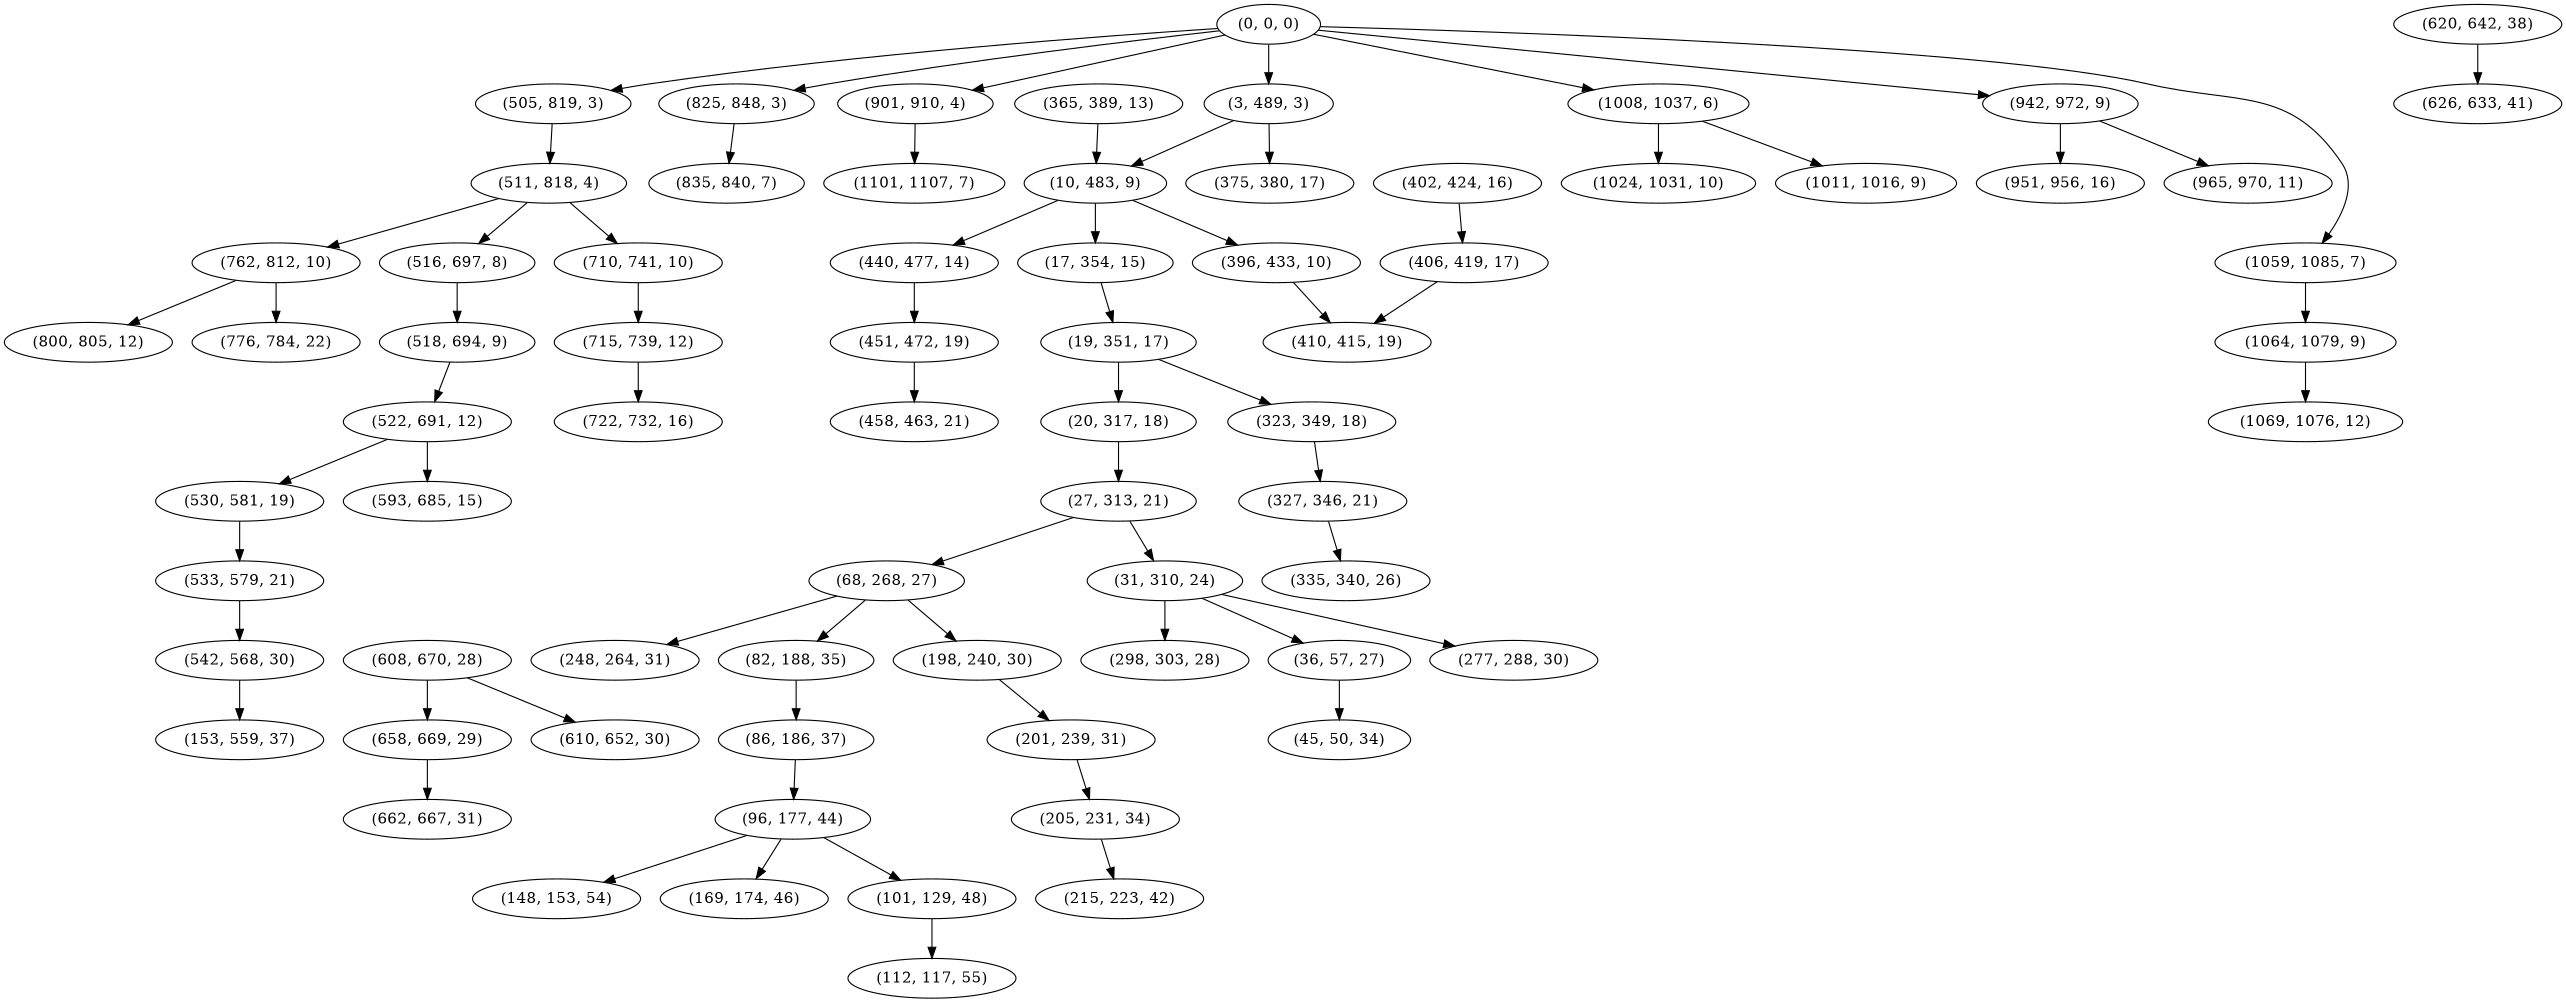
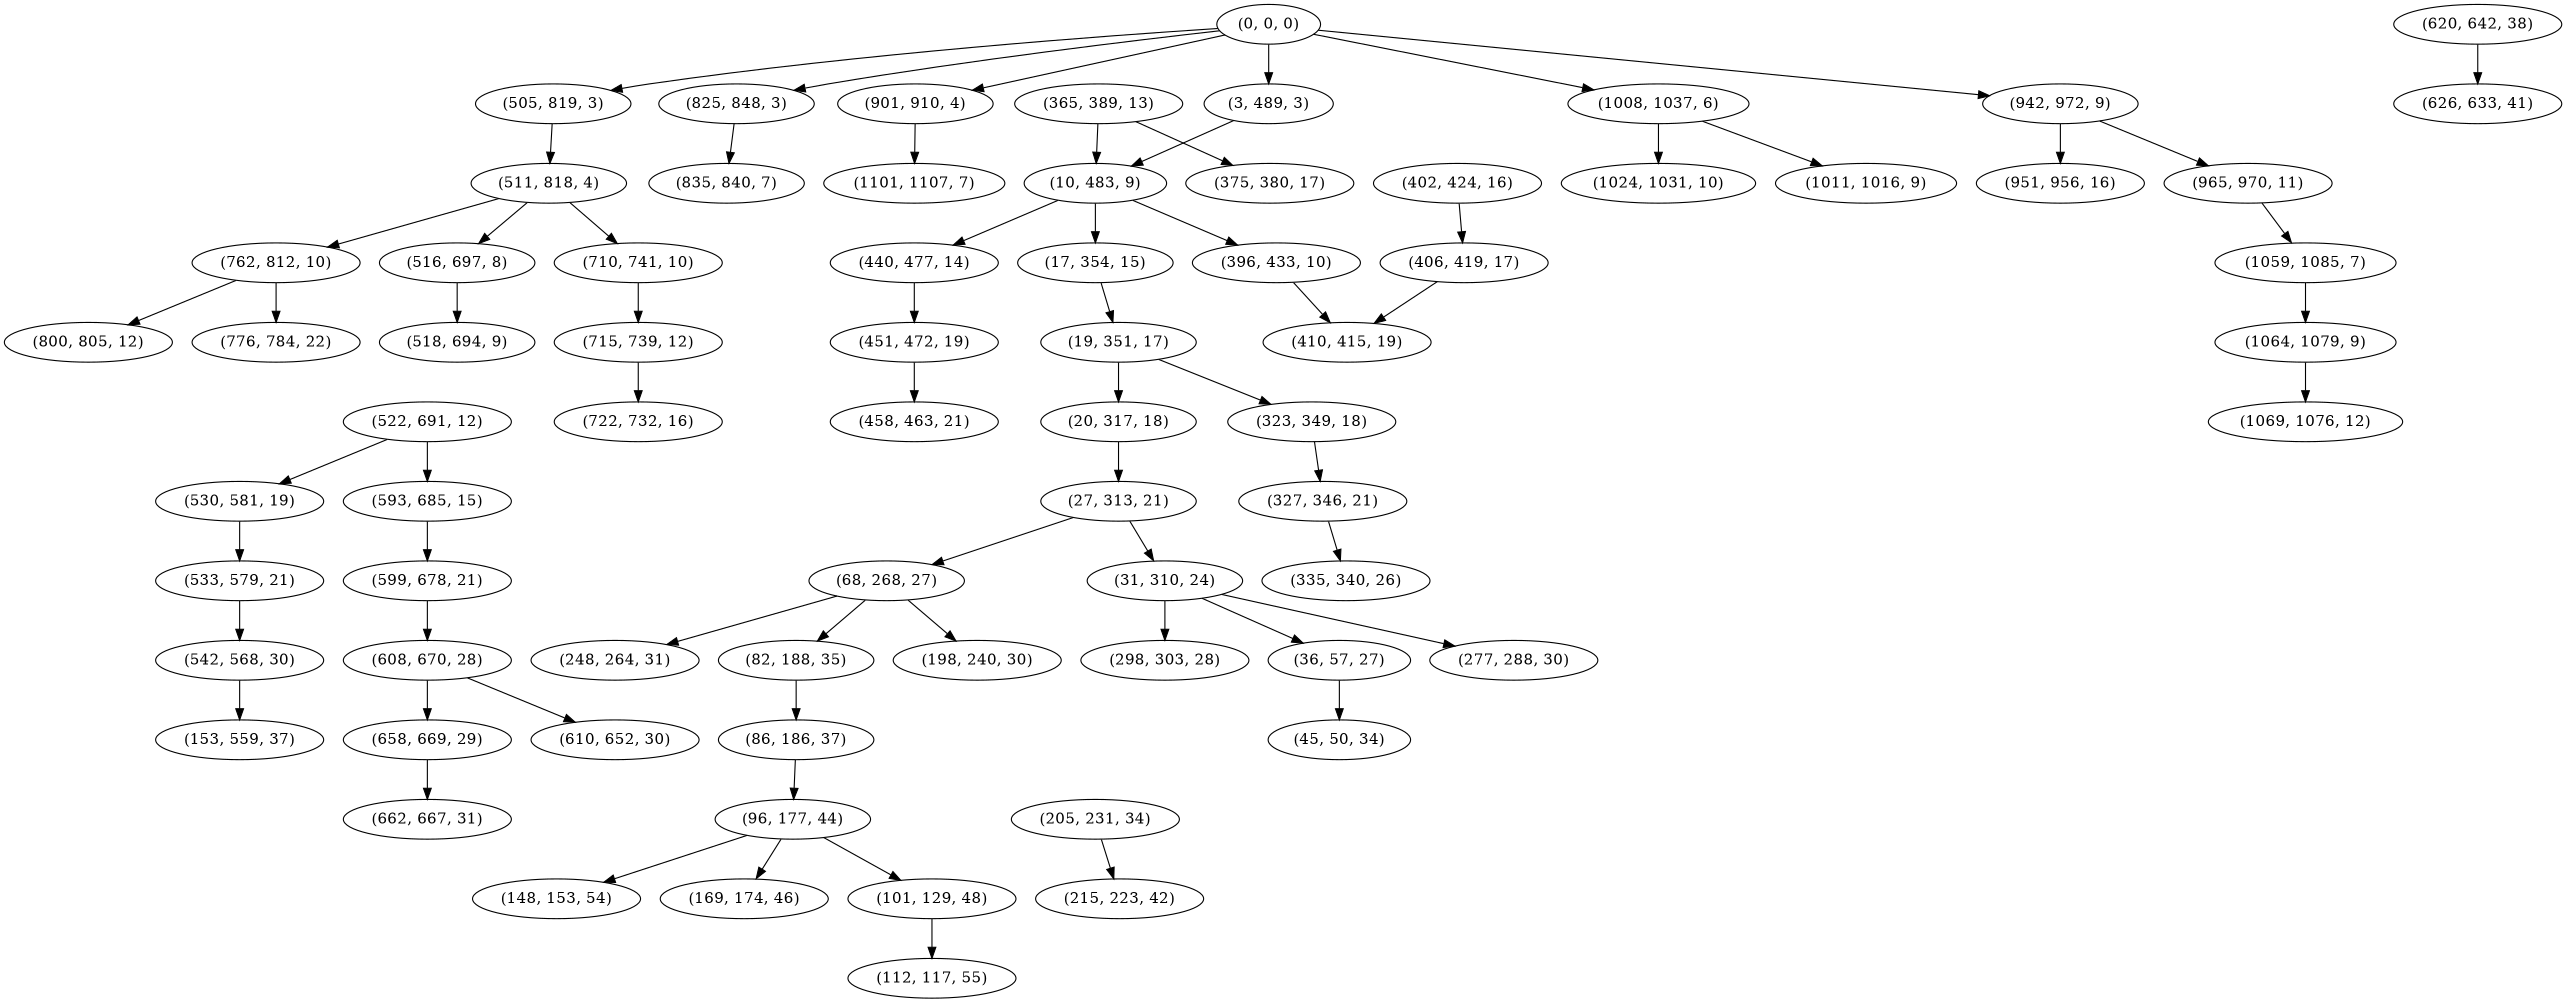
edge "(0, 0, 0)" -> "(1059, 1085, 7)": now "(965, 970, 11)" -> "(1059, 1085, 7)"
edge "(3, 489, 3)" -> "(375, 380, 17)": now "(365, 389, 13)" -> "(375, 380, 17)"
edge "(518, 694, 9)" -> "(522, 691, 12)": removed
node "(599, 678, 21)": added
node "(201, 239, 31)": removed
